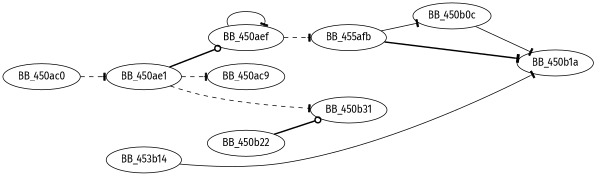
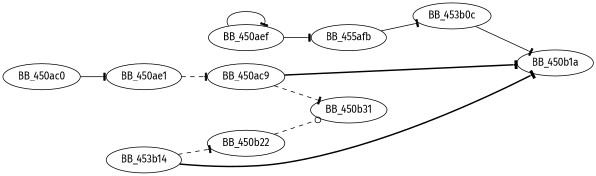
node "BB_450b0c": label "BB_450b0c" -> "BB_453b0c"
edge "BB_450aef" -> "BB_455afb": style dashed -> solid
edge "BB_455afb" -> "BB_450b1a": now "BB_450ac9" -> "BB_450b1a"
edge "BB_450ae1" -> "BB_450aef": removed
edge "BB_450ac0" -> "BB_450ae1": style dashed -> solid
edge "BB_450ae1" -> "BB_450b31": now "BB_450ac9" -> "BB_450b31"
edge "BB_450b22" -> "BB_450b31": style bold -> dashed
edge "BB_453b14" -> "BB_450b1a": style solid -> bold
edge "BB_453b14" -> "BB_450b22": added
